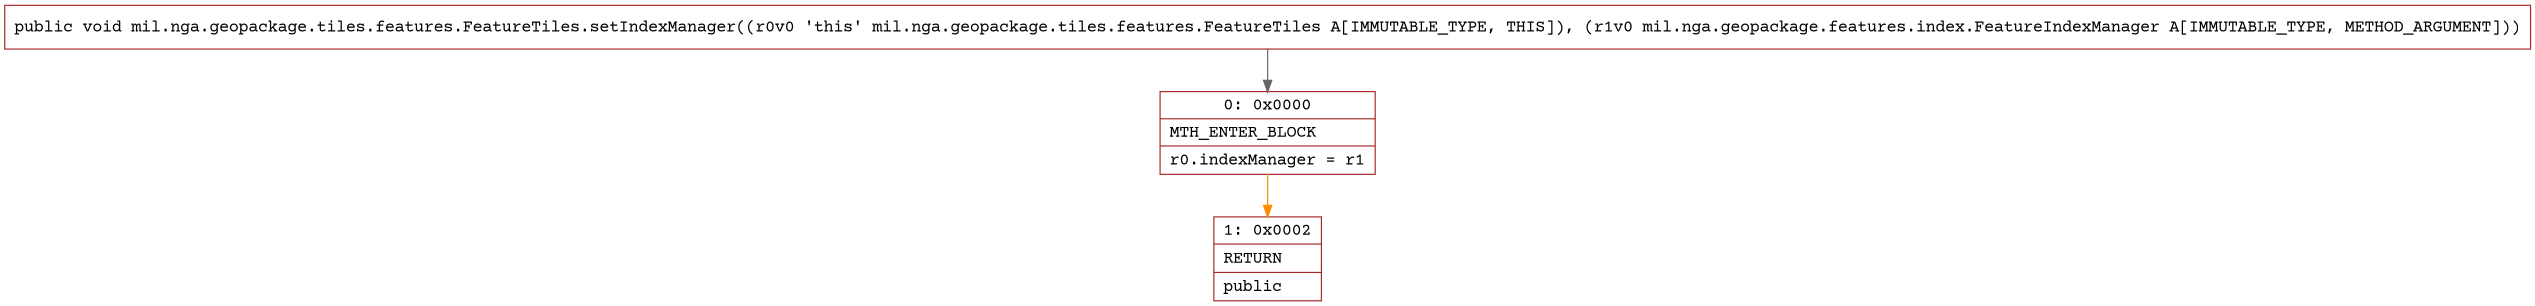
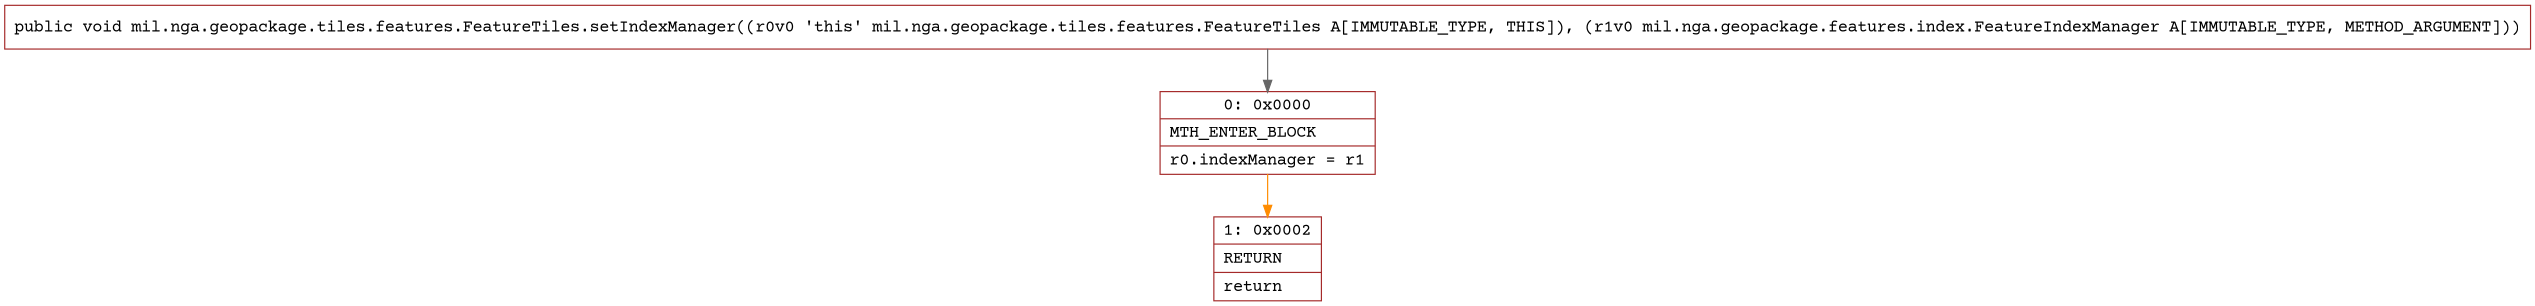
node "1: 0x0002": text "public" -> "return"
